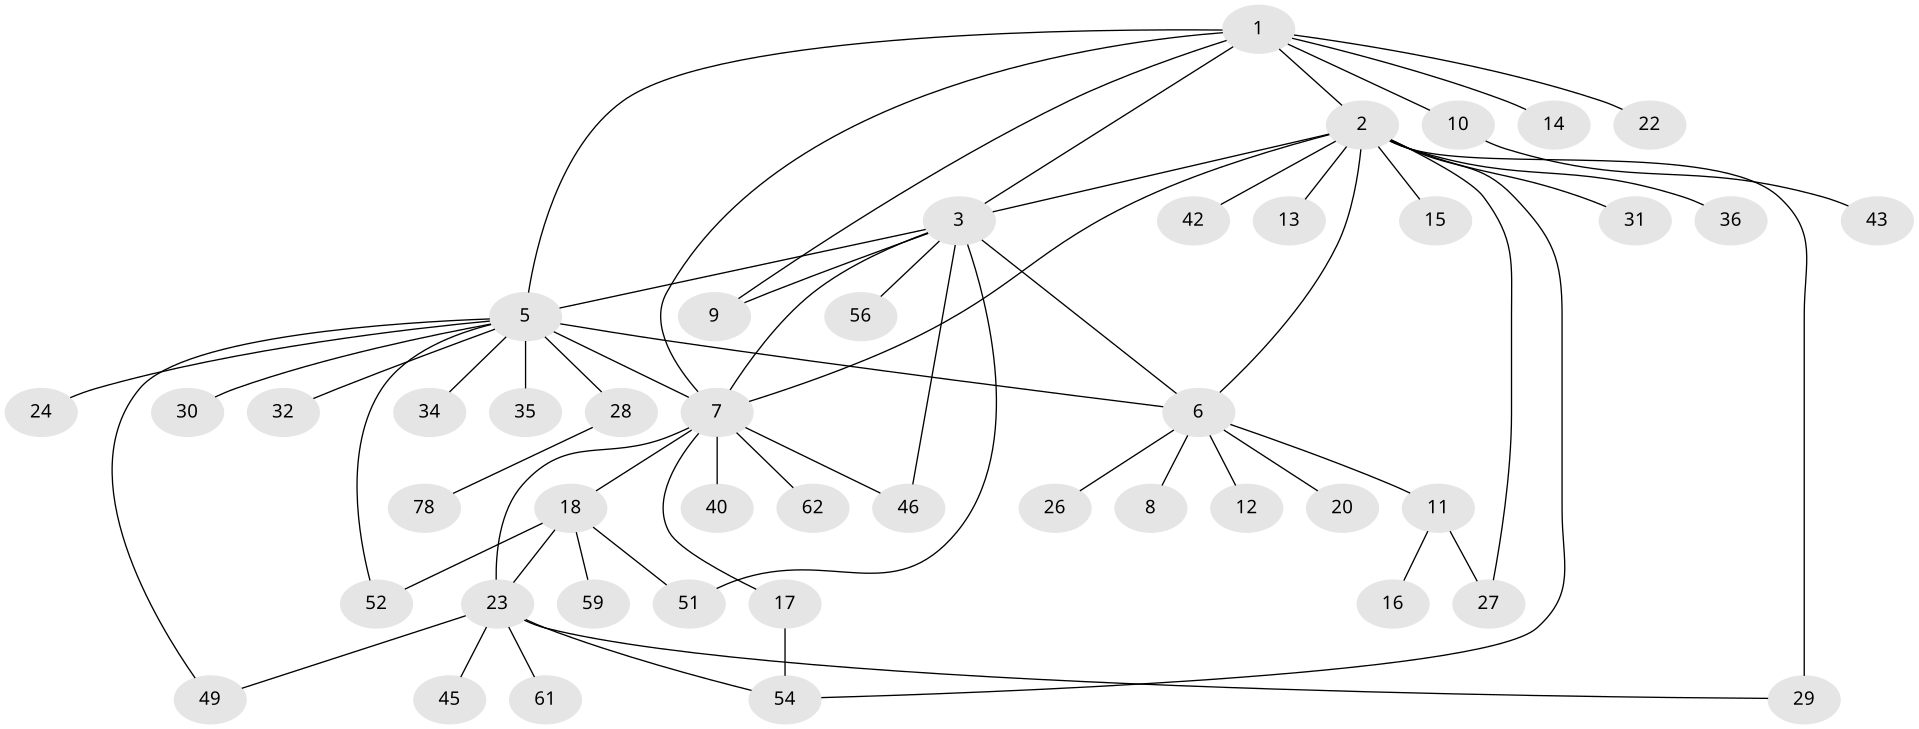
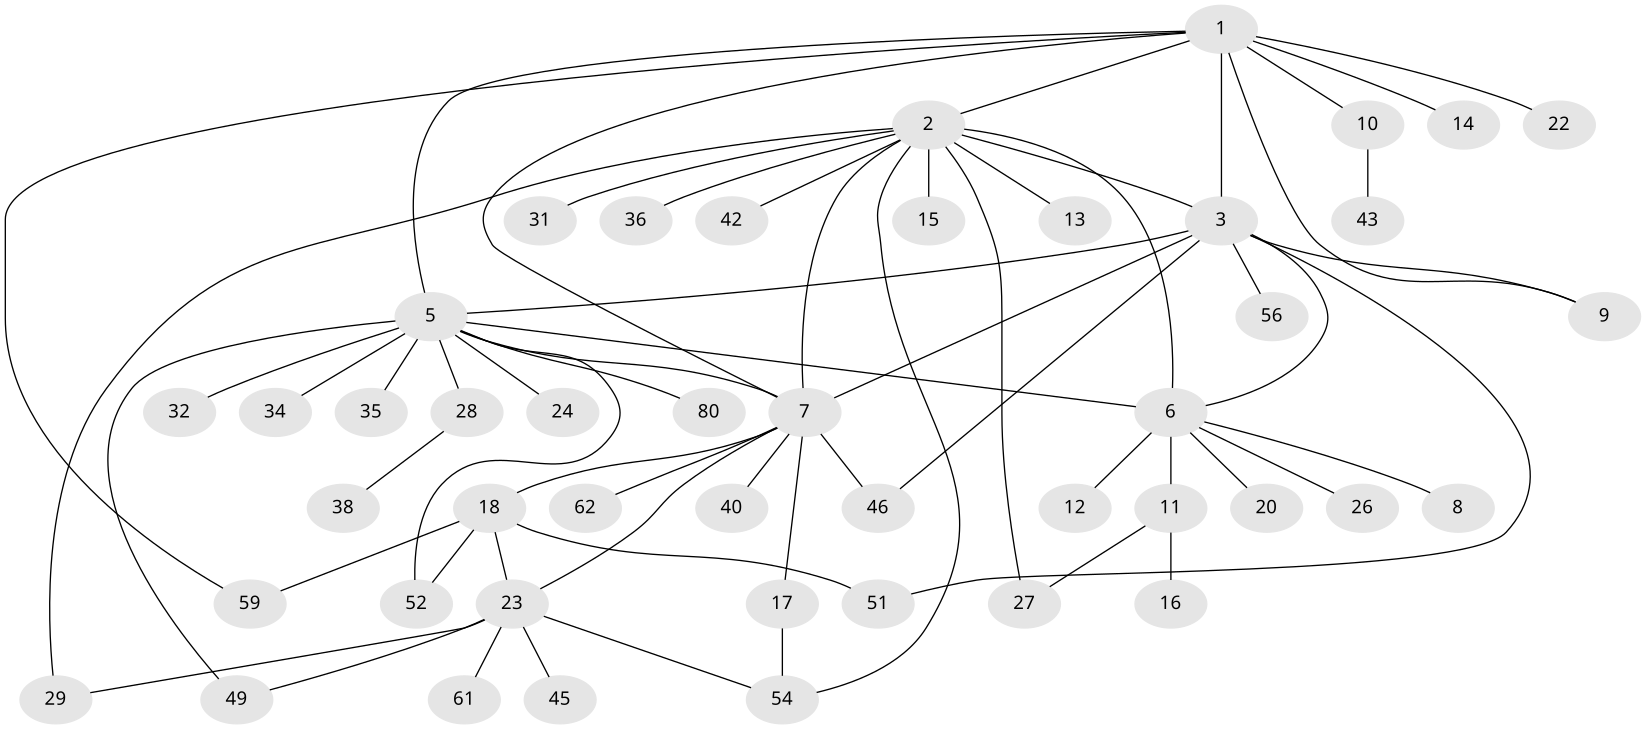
edge "1" -- "59": added
node "30": label "30" -> "80"
node "78": label "78" -> "38"
